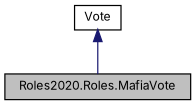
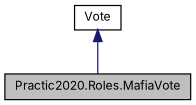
node "Roles2020.Roles.MafiaVote": label "Roles2020.Roles.MafiaVote" -> "Practic2020.Roles.MafiaVote"
